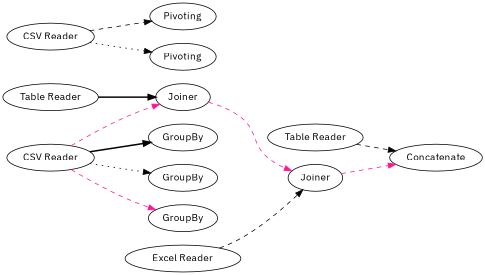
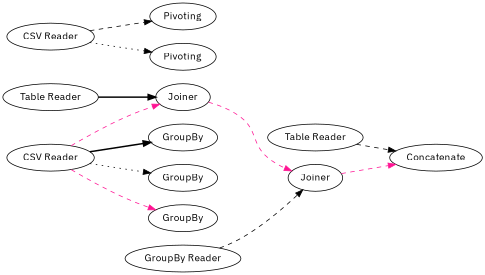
node "Excel Reader": label "Excel Reader" -> "GroupBy Reader"
